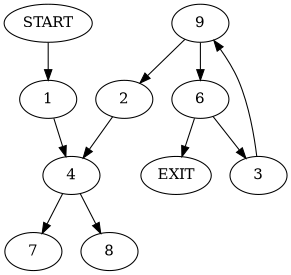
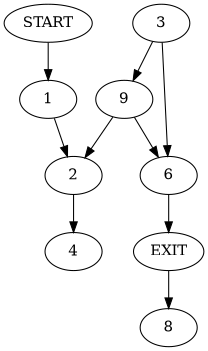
edge "1" -> "4": now "1" -> "2"
edge "6" -> "3": reversed
edge "4" -> "8": now "EXIT" -> "8"
node "7": removed
